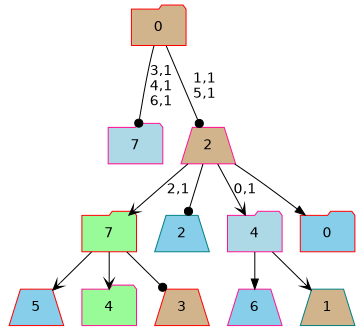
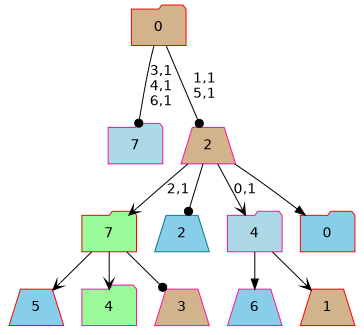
node "3": color red -> deeppink
node "1": color teal -> red
